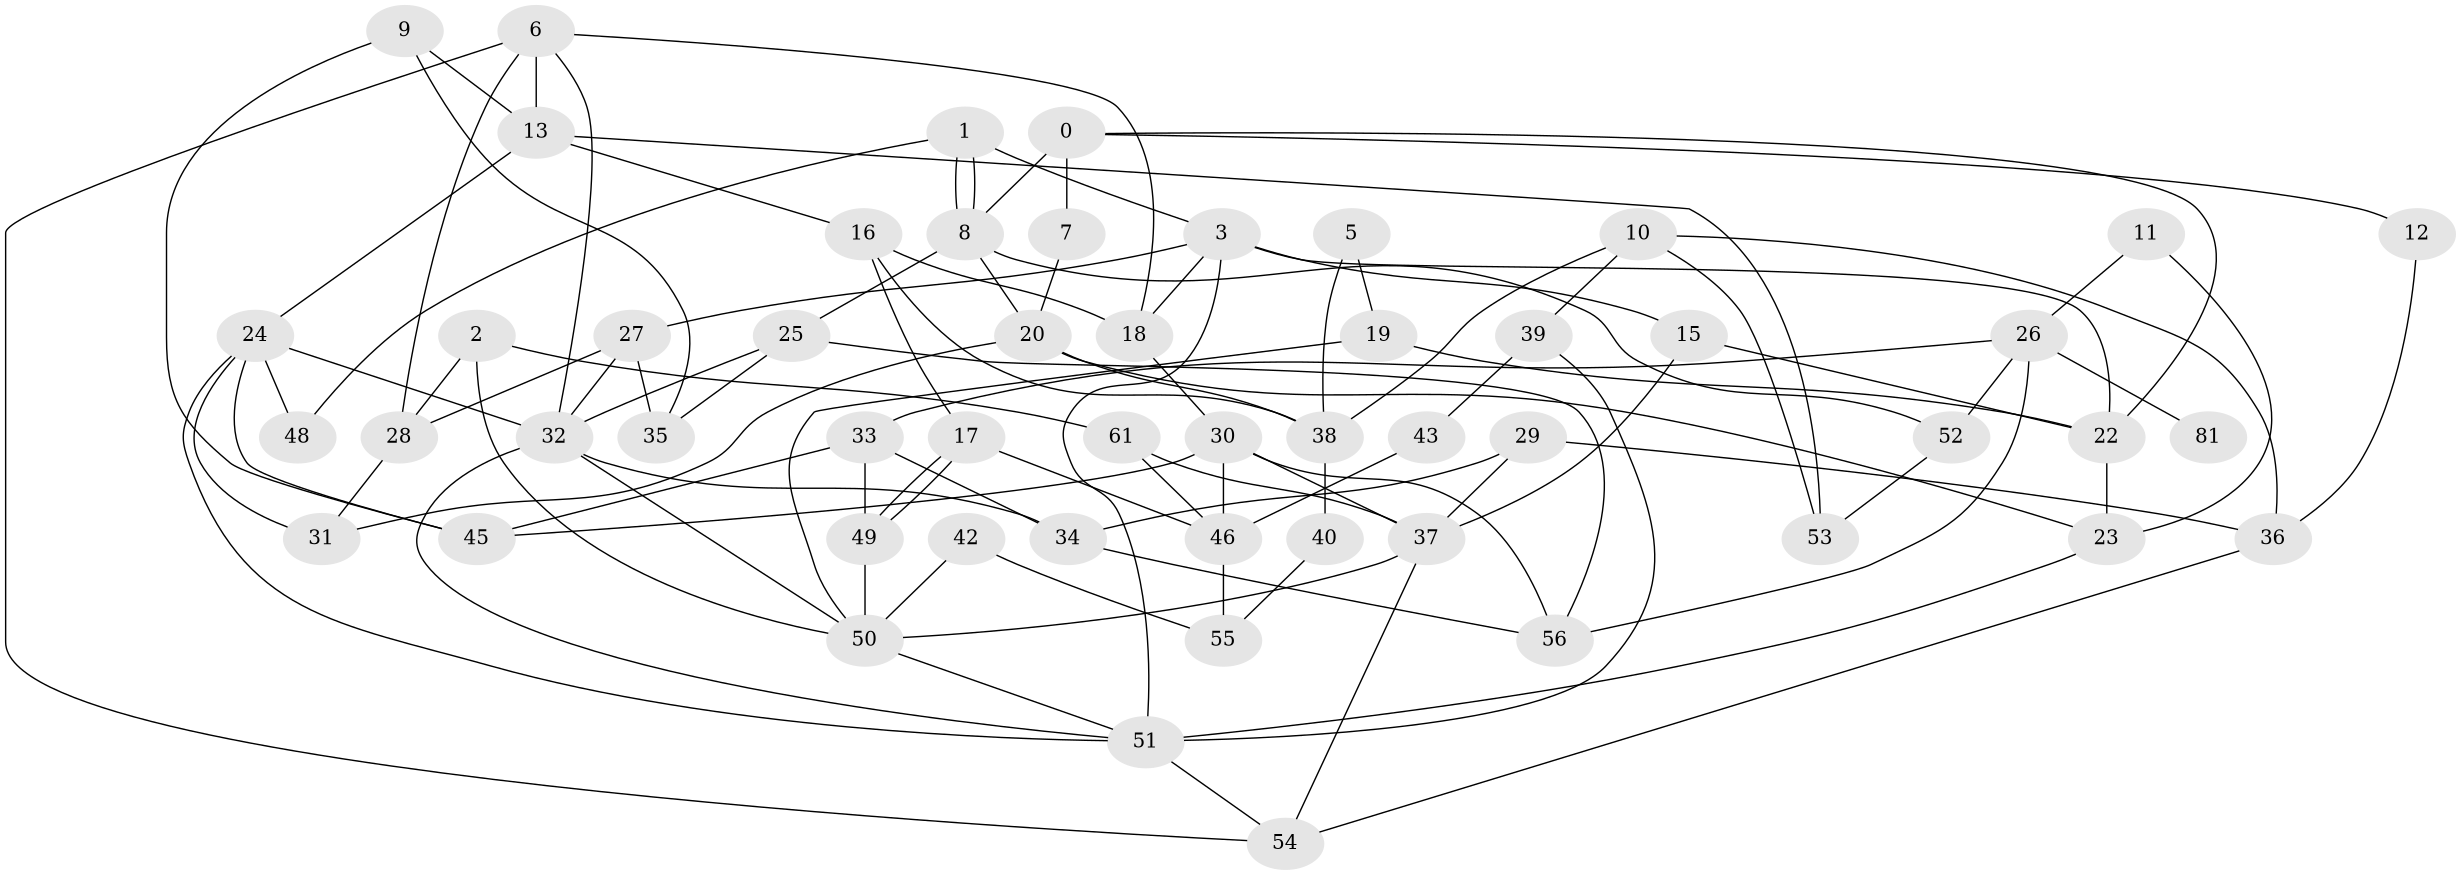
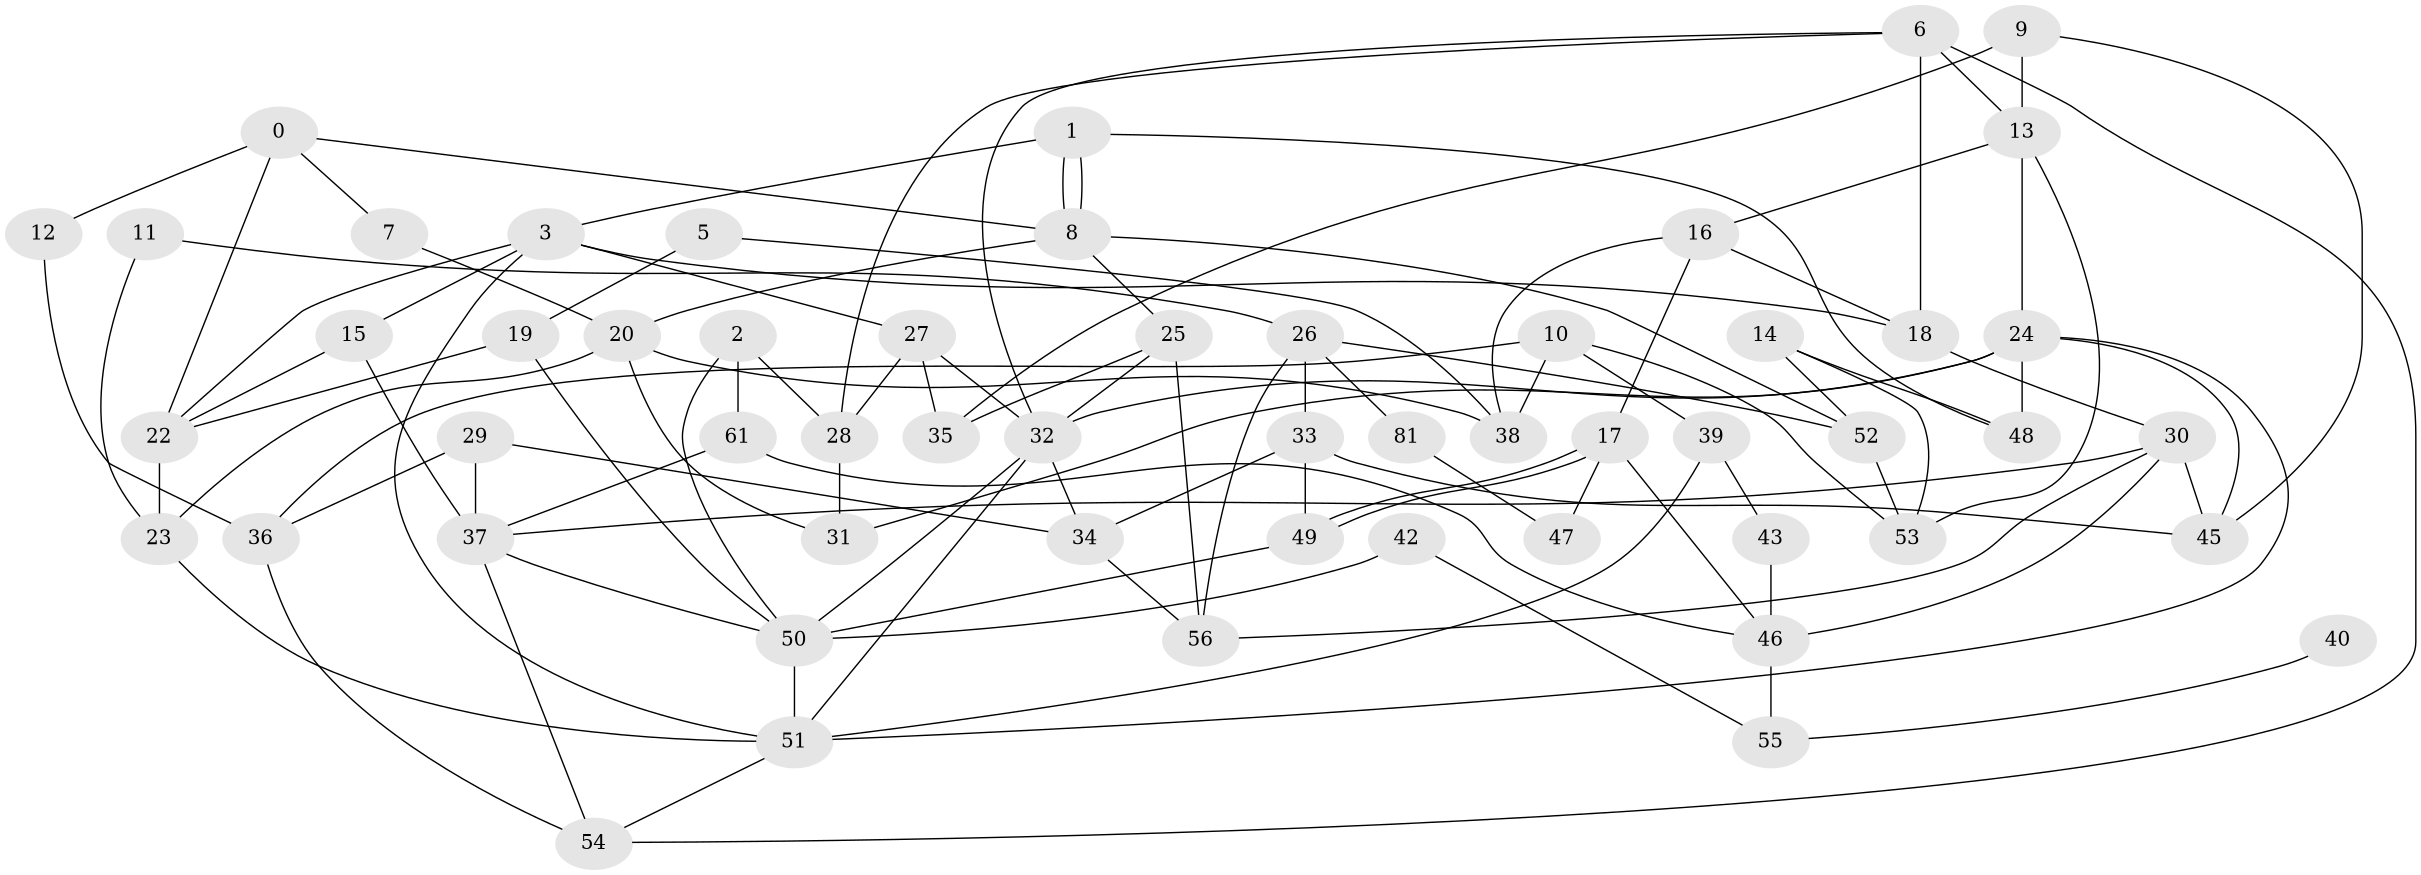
node "14": added
edge "38" -- "40": removed
node "47": added
